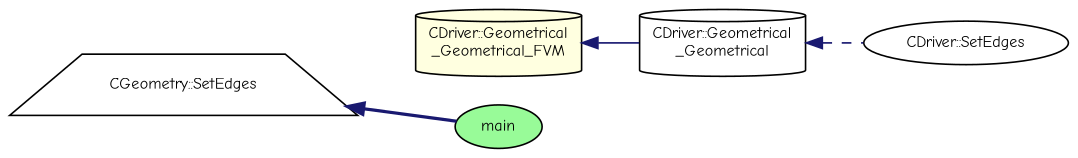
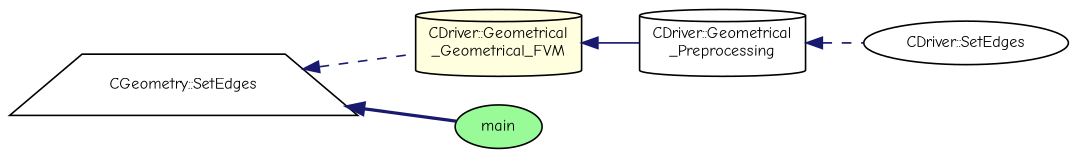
node "CDriver::Geometrical _Geometrical": label "CDriver::Geometrical _Geometrical" -> "CDriver::Geometrical _Preprocessing"
edge "CDriver::Geometrical _Geometrical_FVM" -> "CGeometry::SetEdges": added
